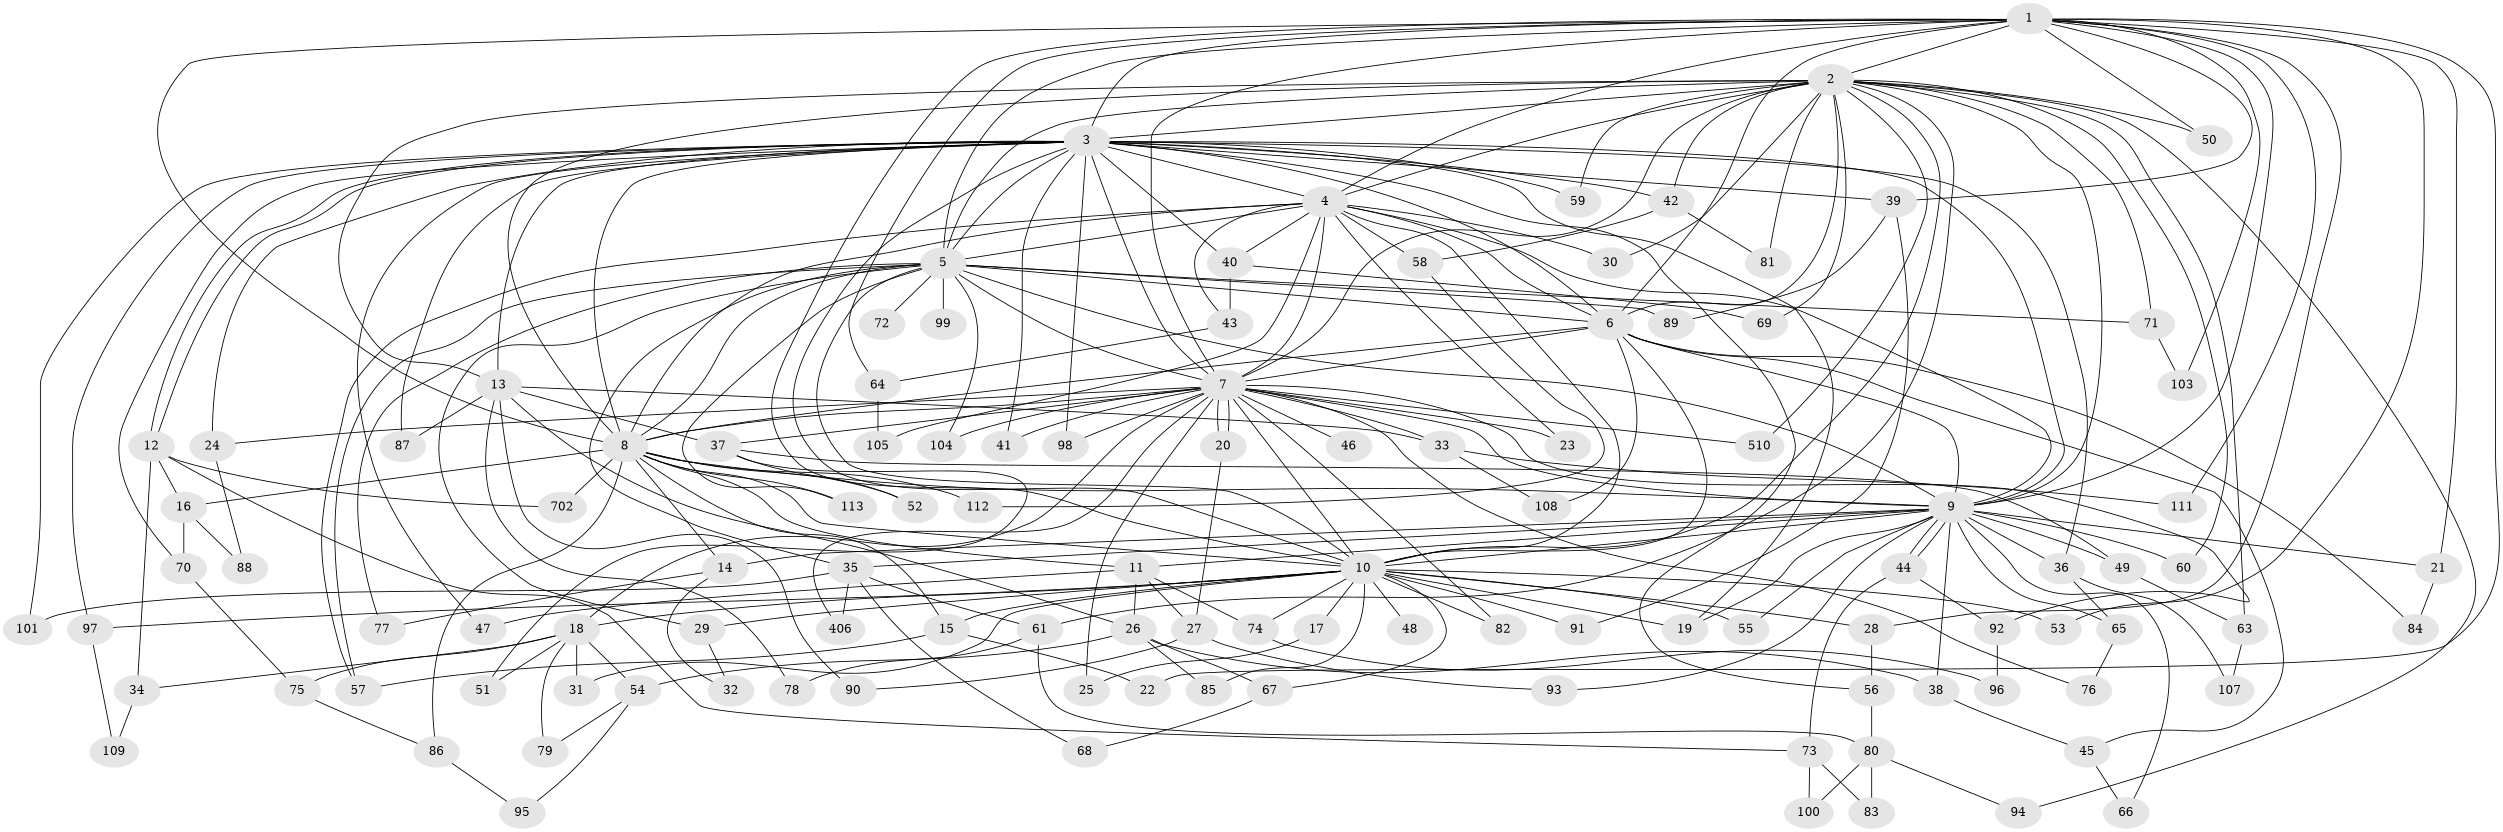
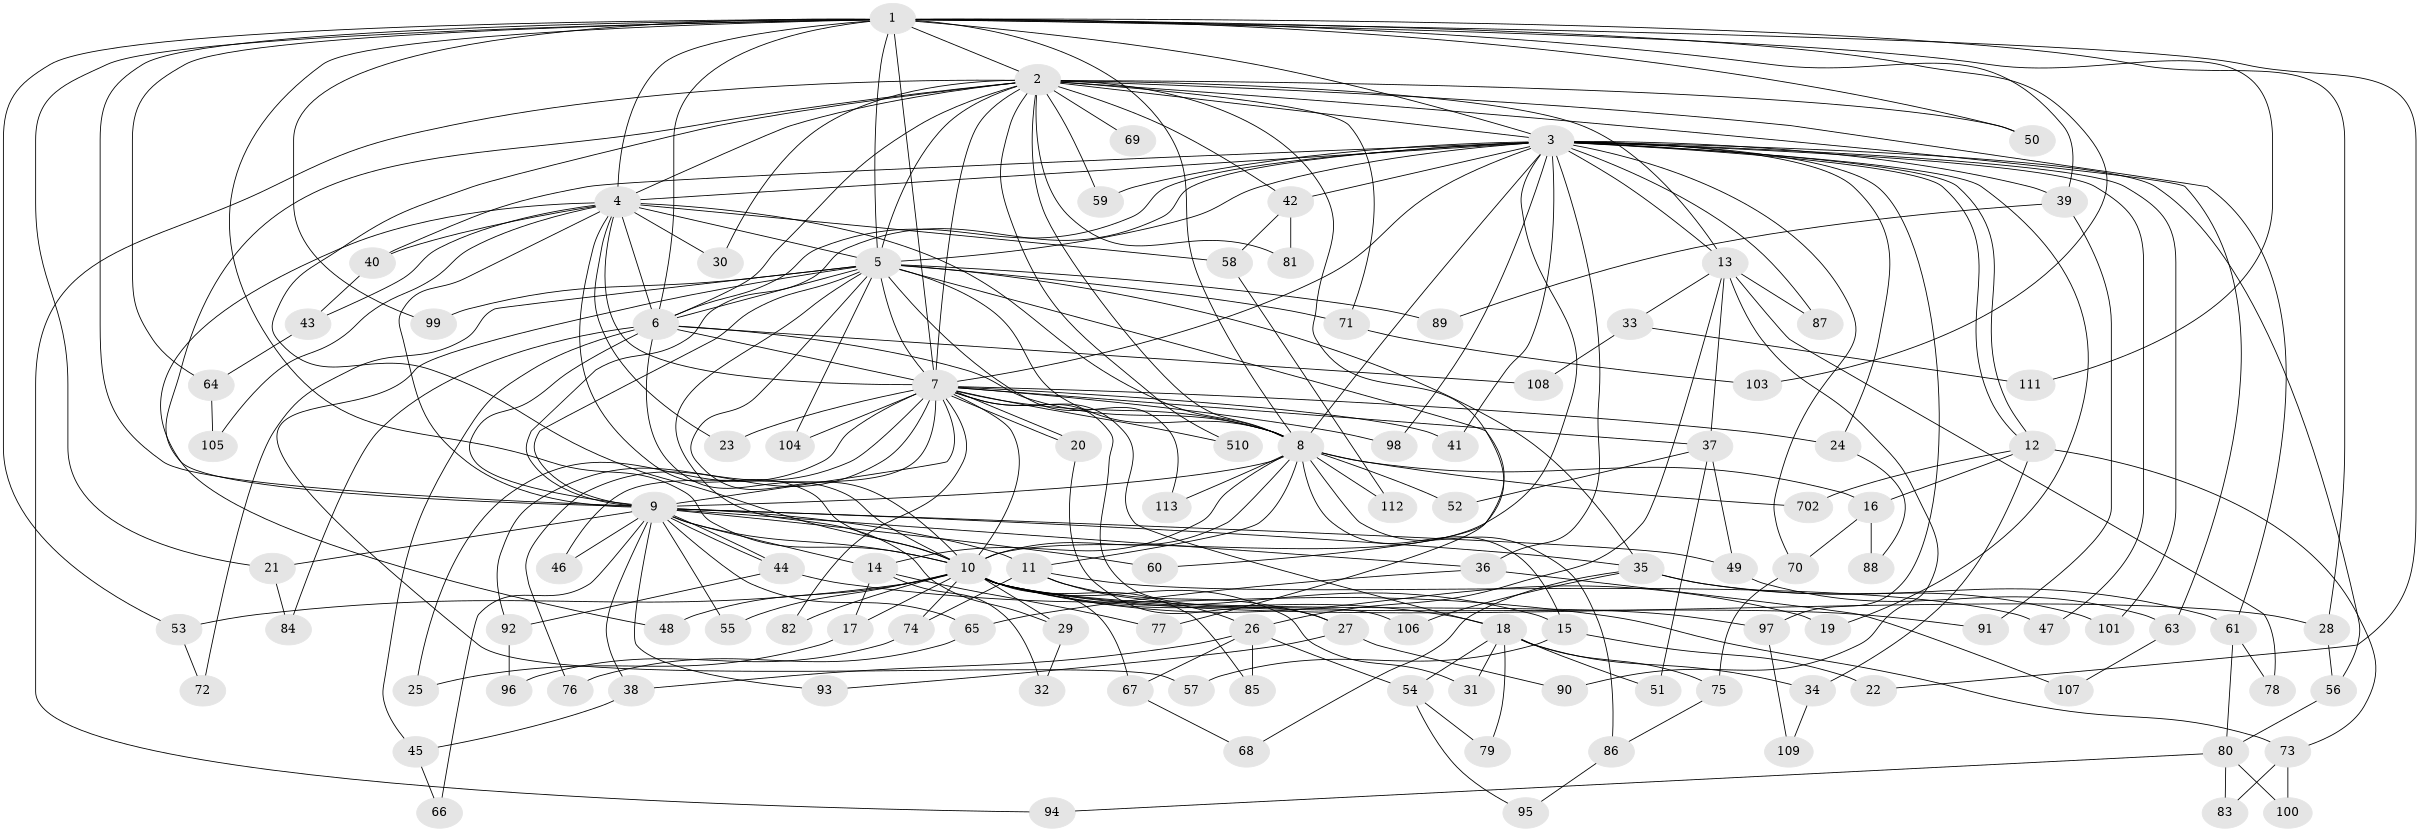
edge "1" -- "99": added
edge "4" -- "57": now "4" -- "48"
edge "40" -- "69": removed
edge "7" -- "33": removed
edge "9" -- "19": now "9" -- "46"
edge "14" -- "17": added
node "406": label "406" -> "106"
edge "53" -- "72": added
